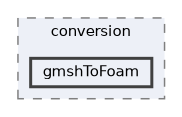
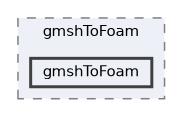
cluster "conversion": label "conversion" -> "gmshToFoam"
